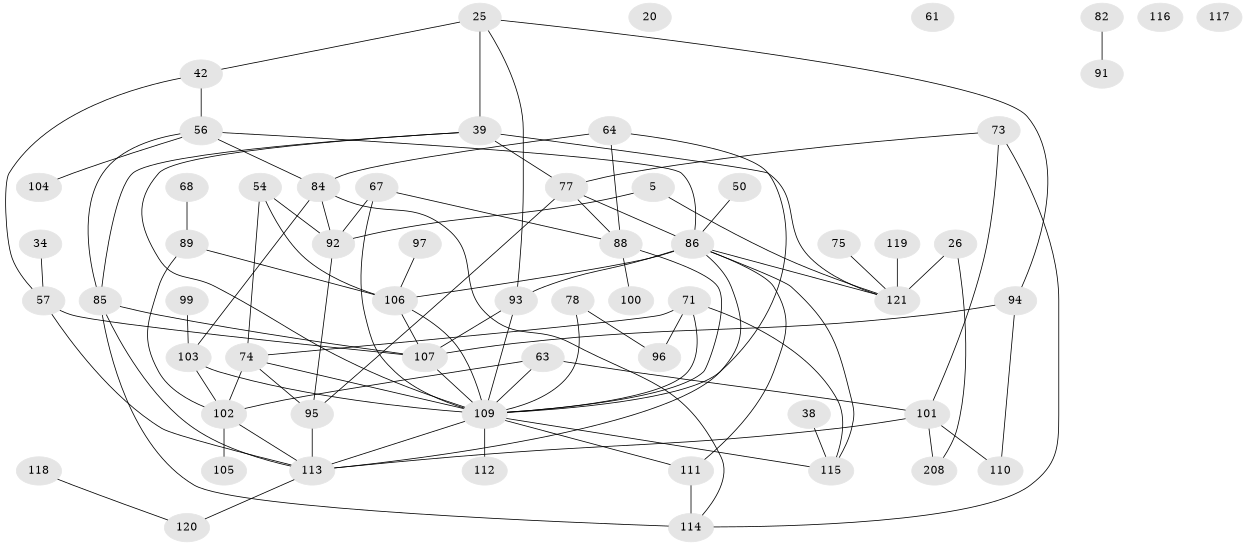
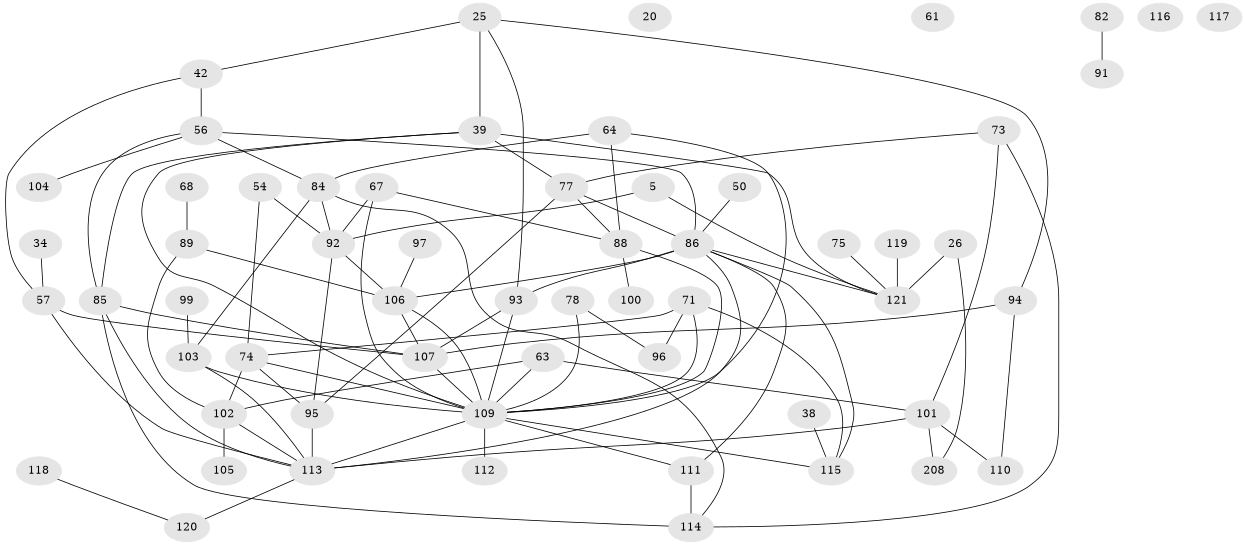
edge "54" -- "106": now "92" -- "106"
edge "103" -- "102": now "103" -- "113"
